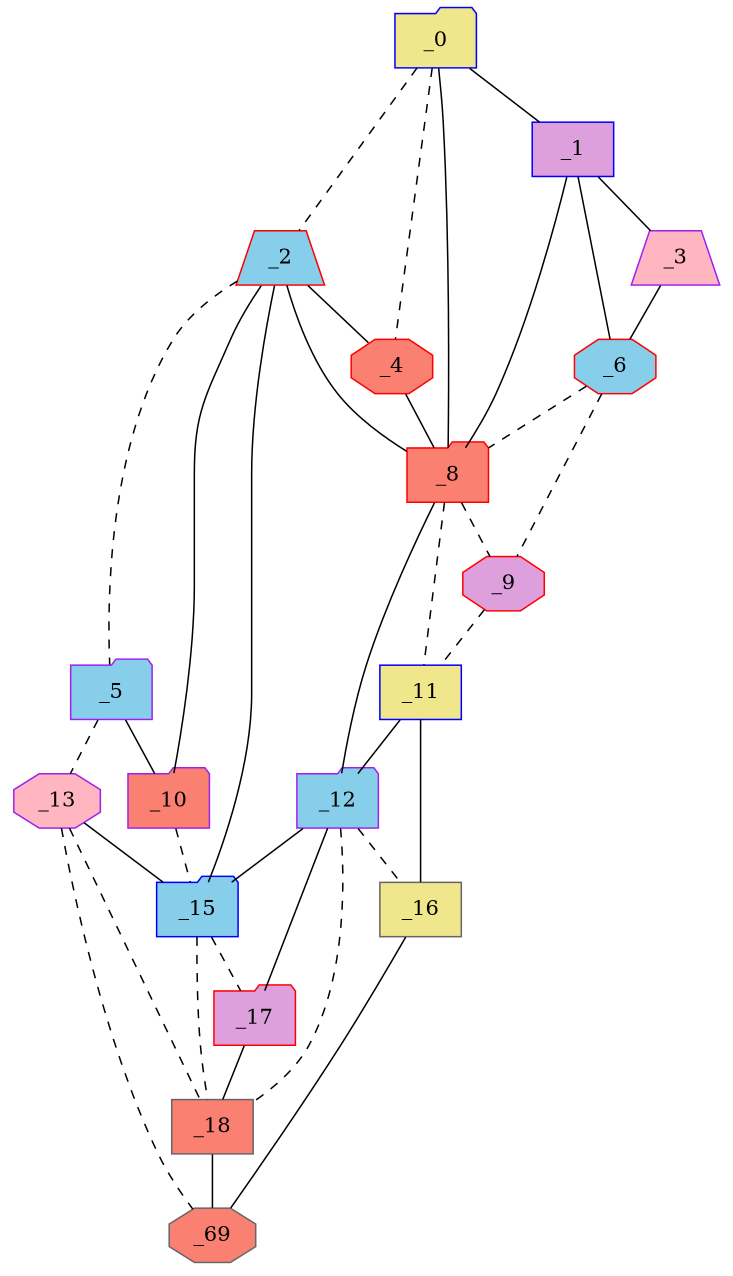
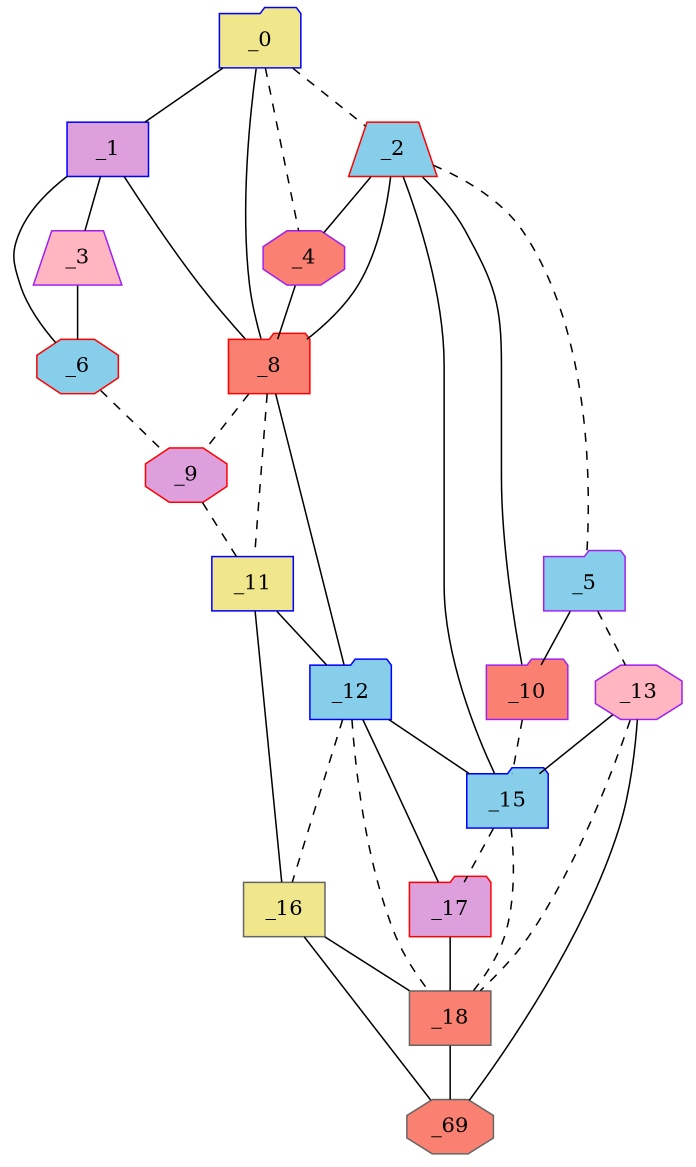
node "_4": color red -> purple
edge "_6" -- "_8": removed
node "_12": color purple -> blue
edge "_16" -- "_18": added
edge "_13" -- "_69": style dashed -> solid
